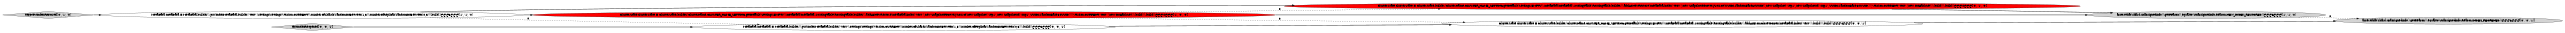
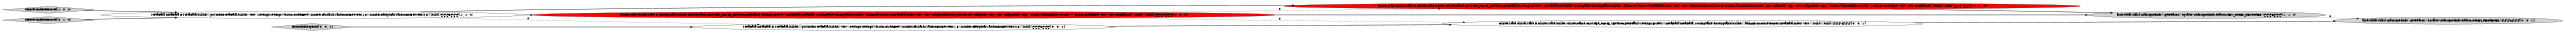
node "testNewIndexRestored['1', '0', '0']": added
